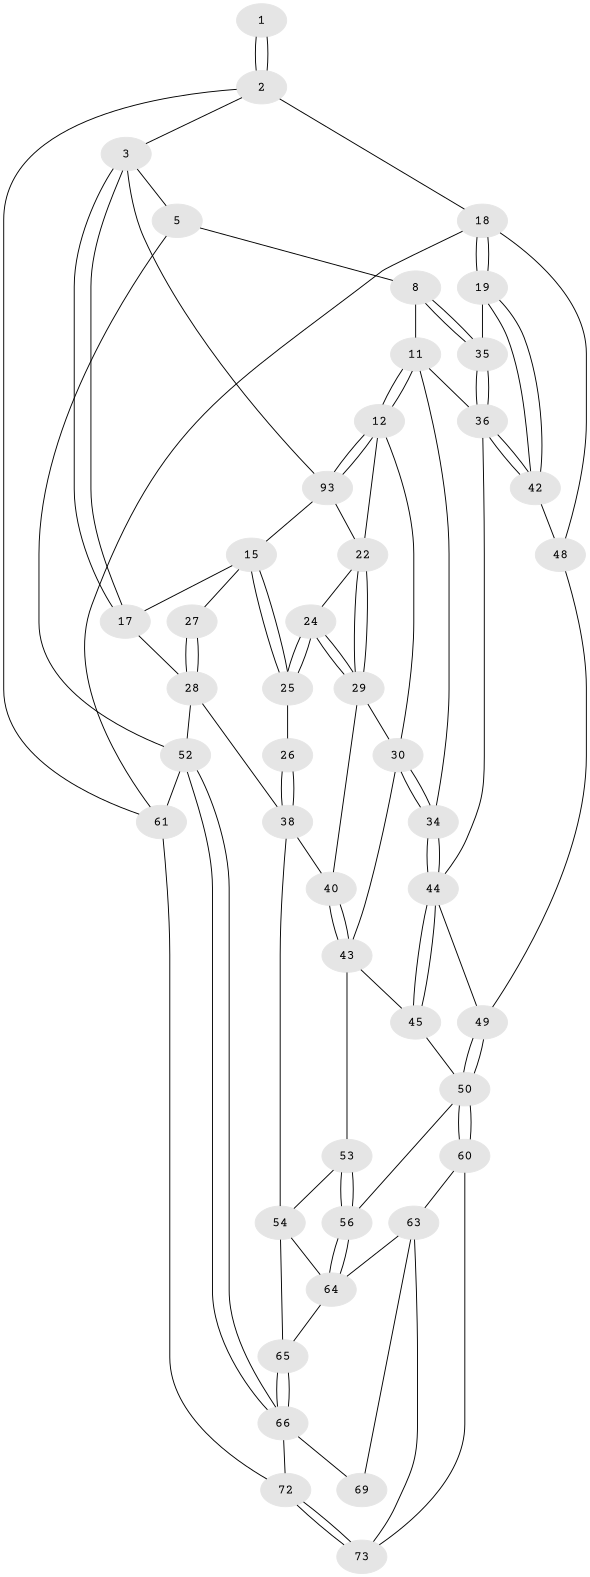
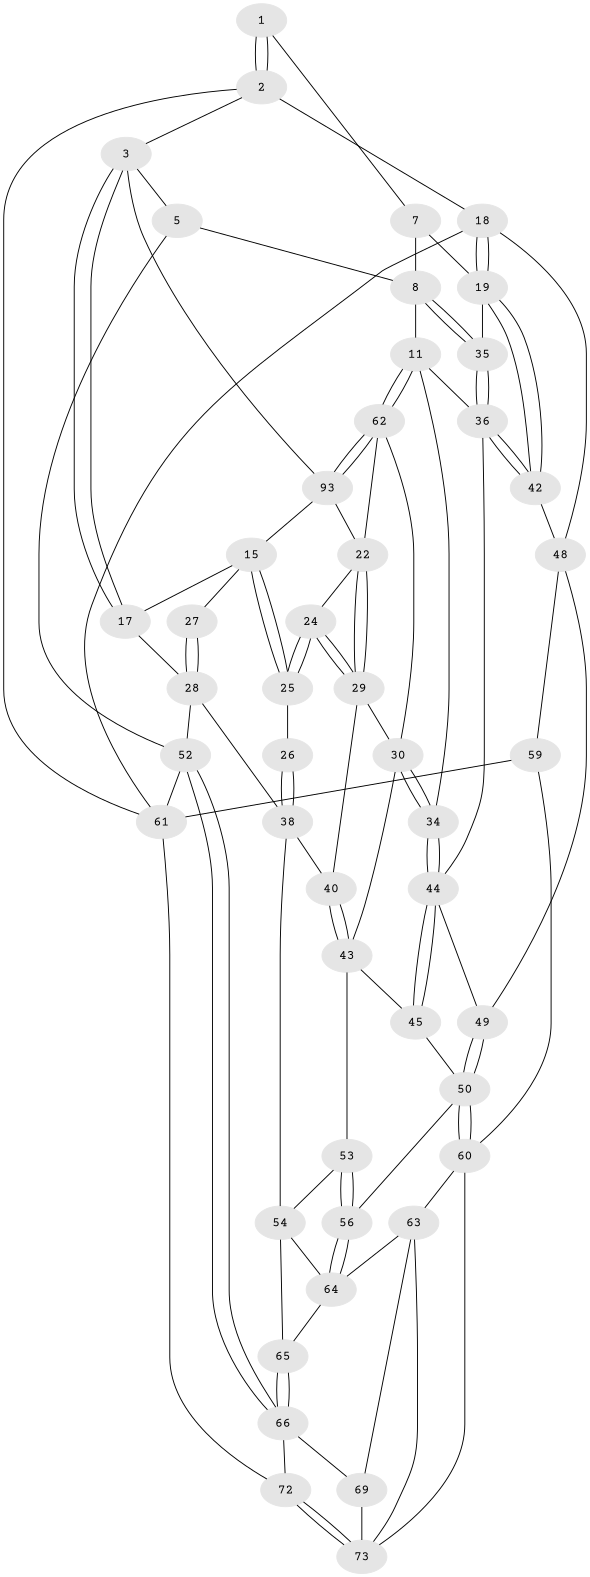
node "7": added
node "12": label "12" -> "62"
node "59": added
edge "69" -- "73": added
